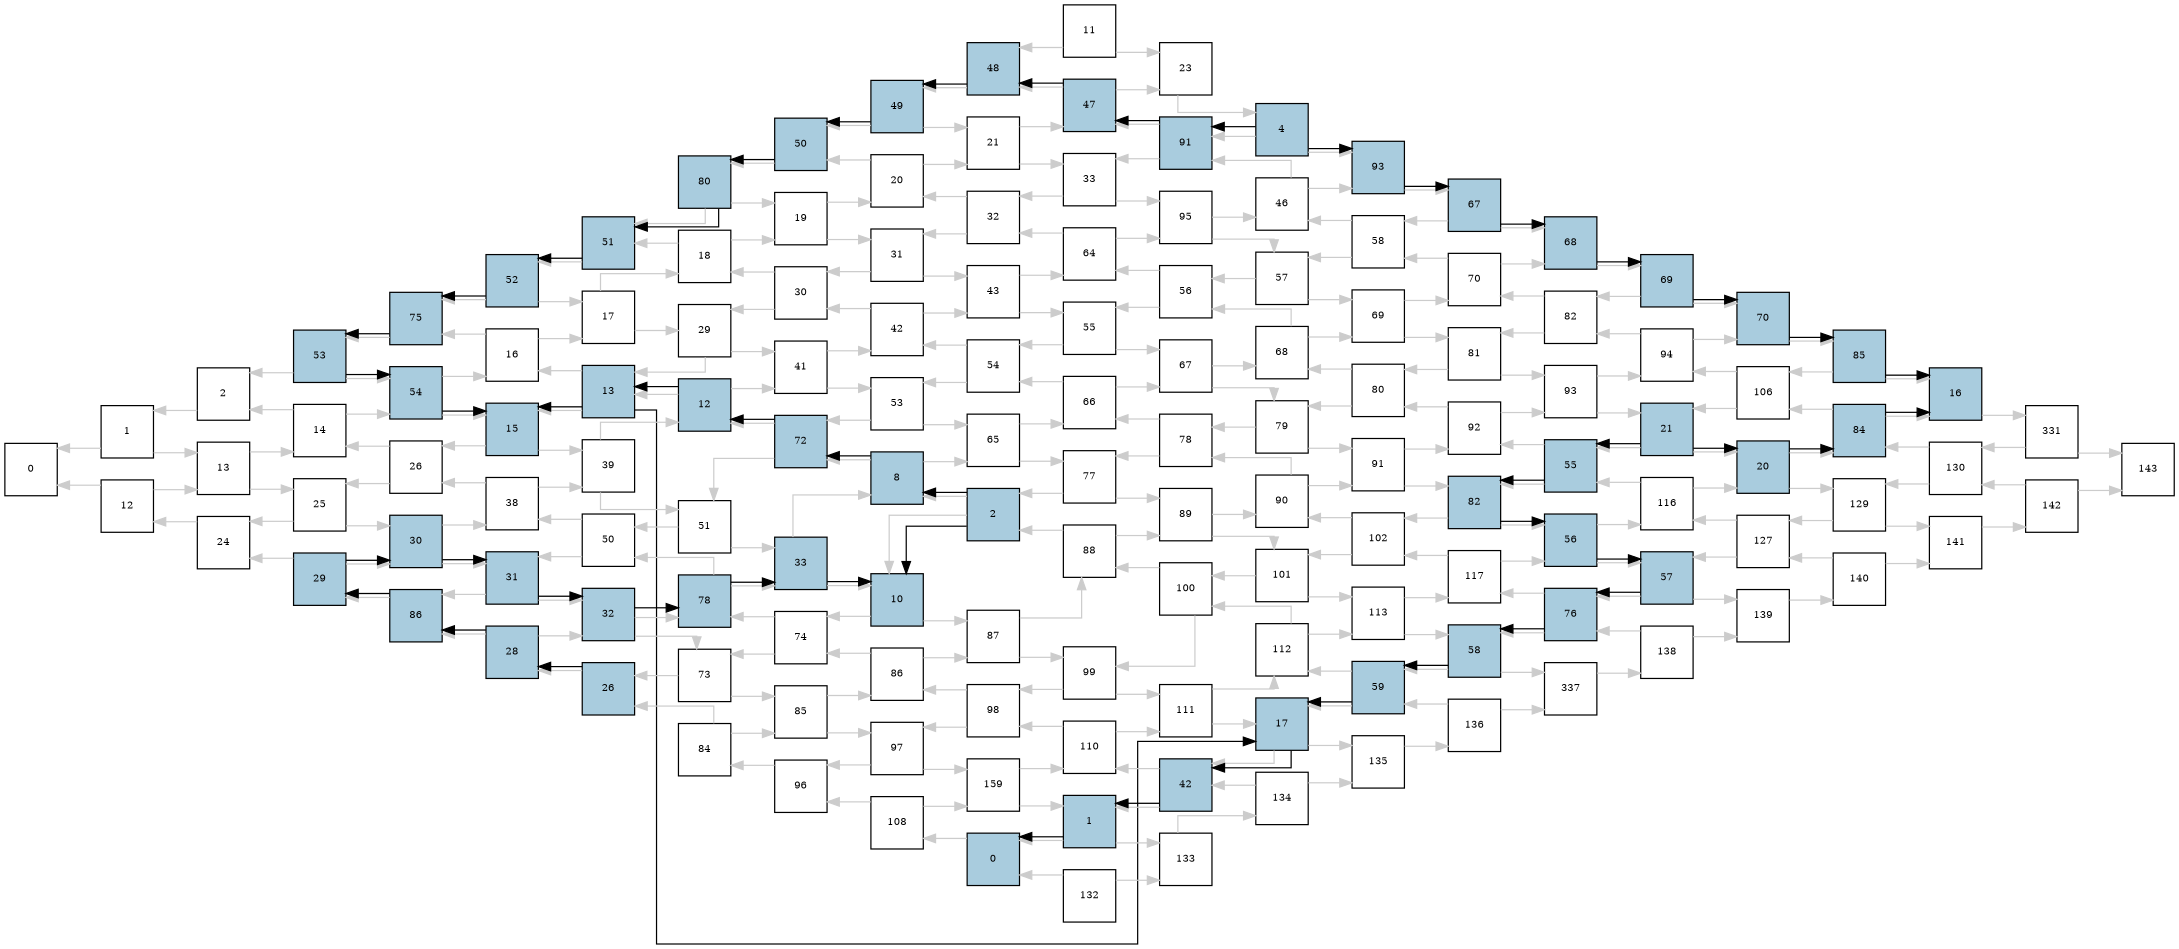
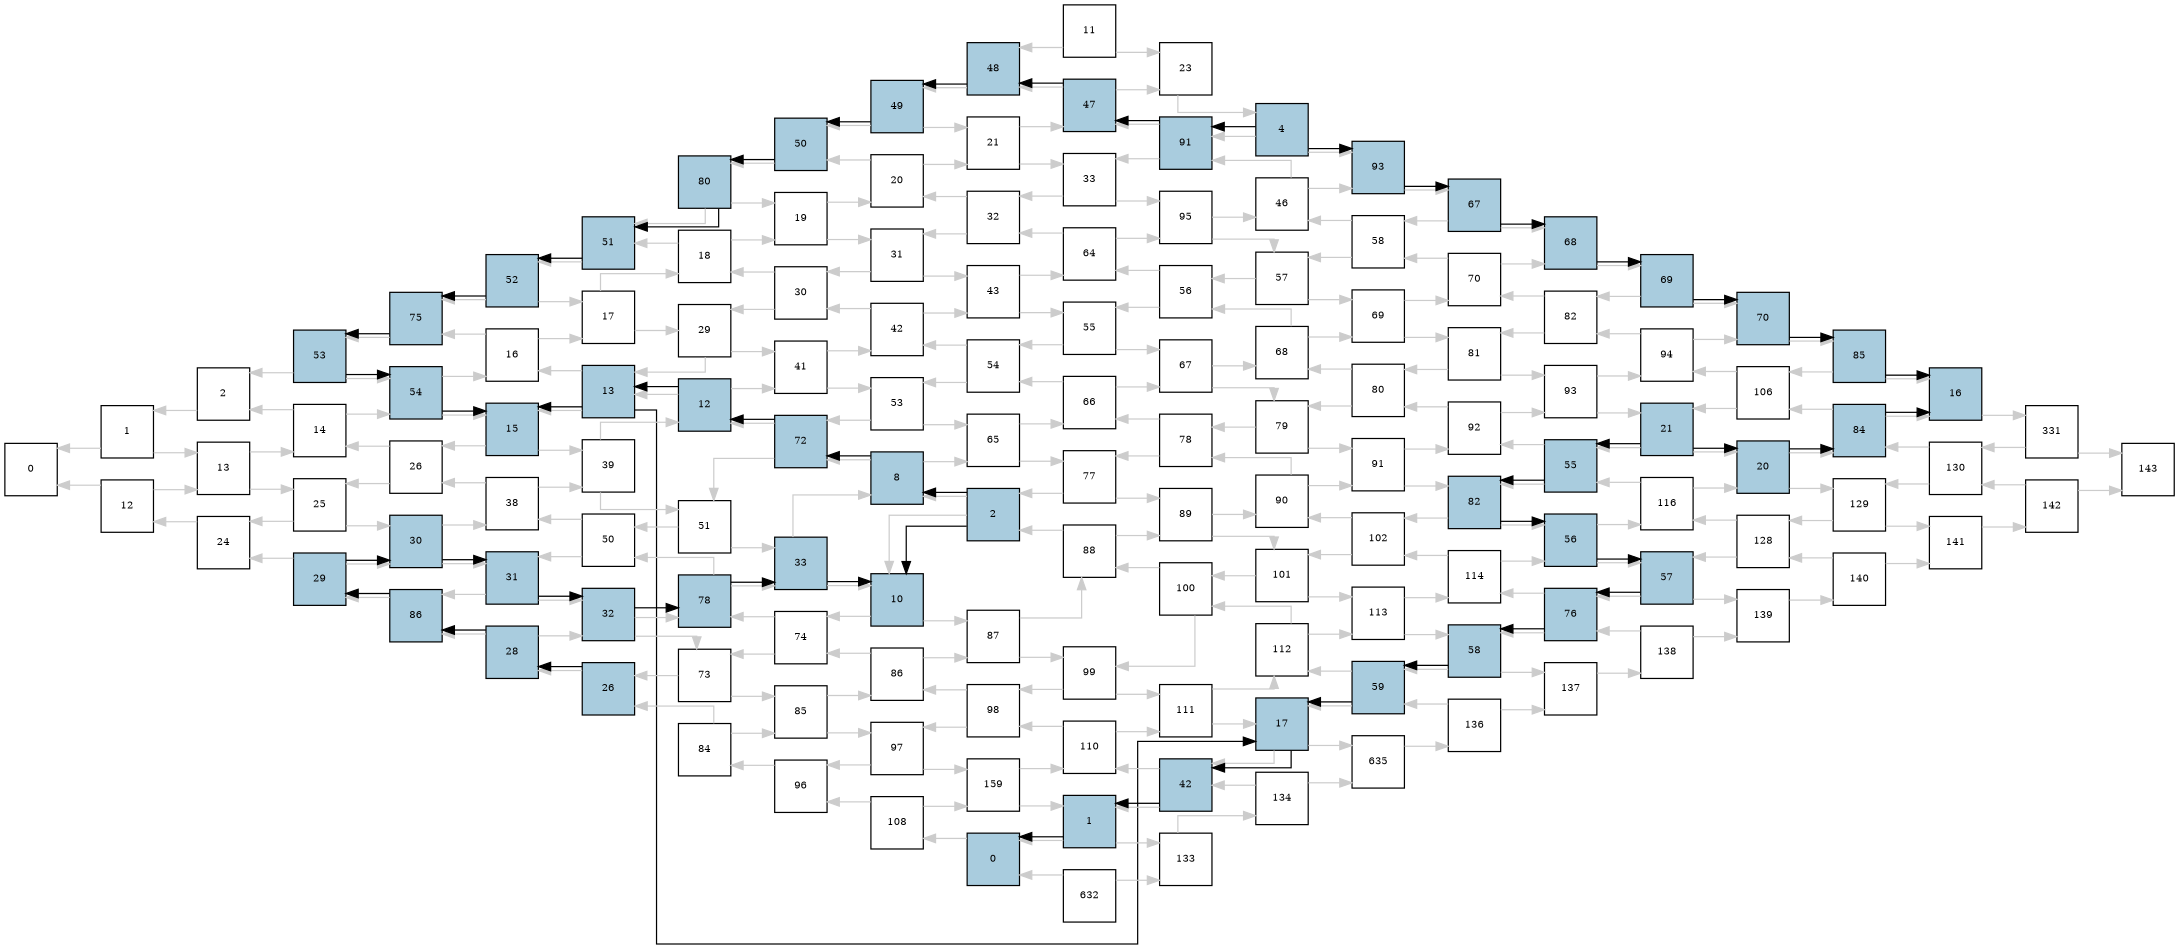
node "127": label "127" -> "128"
node "117": label "117" -> "114"
node "337": label "337" -> "137"
node "135": label "135" -> "635"
node "132": label "132" -> "632"
